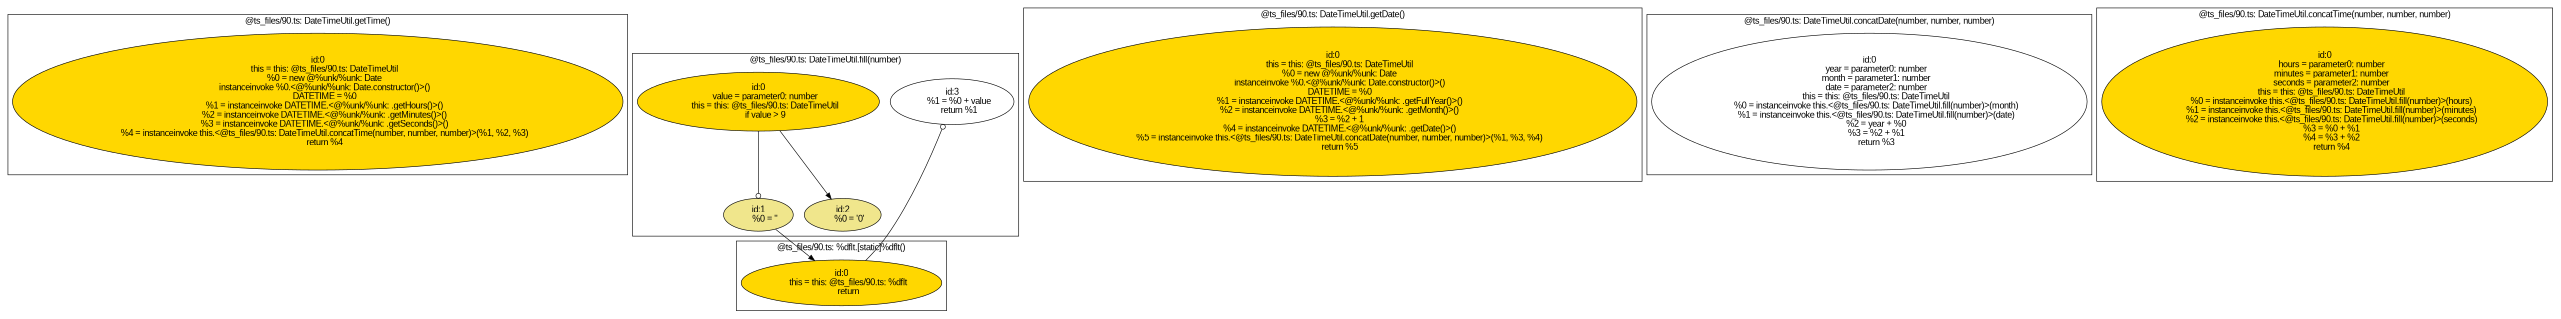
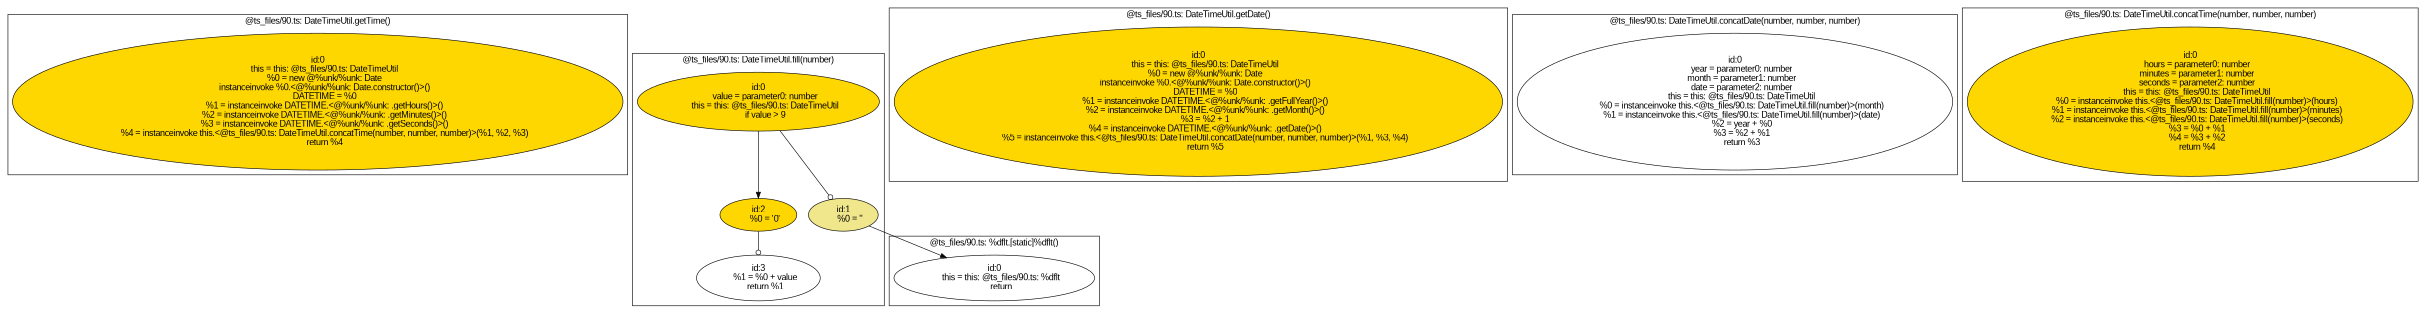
edge "id:0 this = this: @ts_files/90.ts: %dflt return" -> "id:3 %1 = %0 + value return %1": now "id:2 %0 = '0'" -> "id:3 %1 = %0 + value return %1"
node "id:2 %0 = '0'": fillcolor khaki -> gold
node "id:0 this = this: @ts_files/90.ts: %dflt return": fillcolor gold -> white
